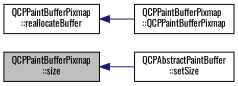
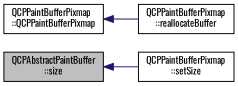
edge "QCPPaintBufferPixmap ::QCPPaintBufferPixmap" -> "QCPPaintBufferPixmap ::reallocateBuffer": reversed
node "QCPPaintBufferPixmap ::size": label "QCPPaintBufferPixmap ::size" -> "QCPAbstractPaintBuffer ::size"
node "QCPAbstractPaintBuffer ::setSize": label "QCPAbstractPaintBuffer ::setSize" -> "QCPPaintBufferPixmap ::setSize"
